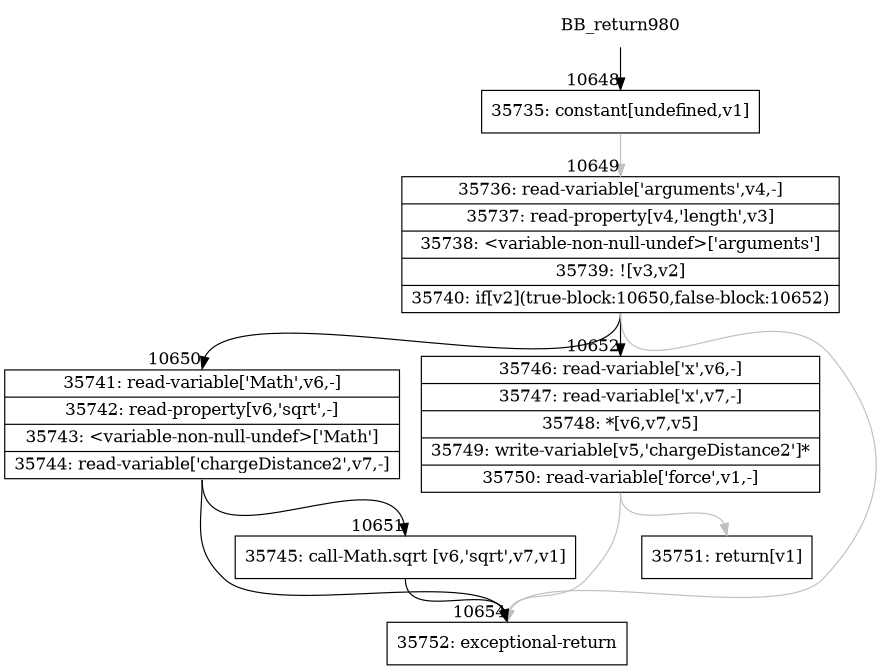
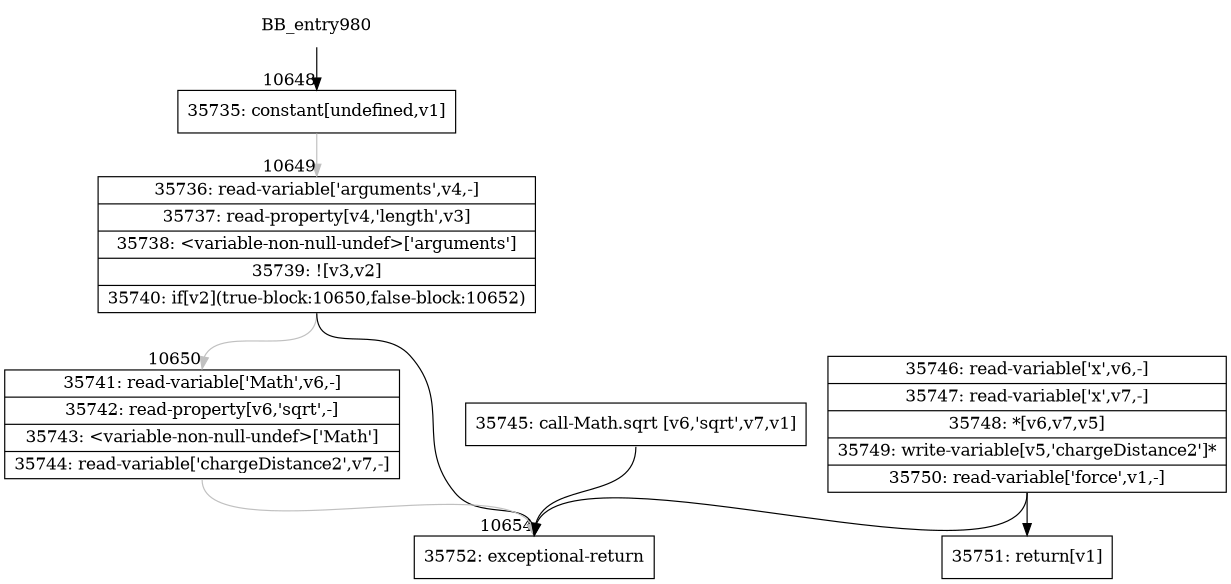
node "BB_return980": label "BB_return980" -> "BB_entry980"
edge "35736: read-variable['arguments',v4,-]" -> "35746: read-variable['x',v6,-]": removed
edge "35736: read-variable['arguments',v4,-]" -> "35741: read-variable['Math',v6,-]": color black -> gray
edge "35736: read-variable['arguments',v4,-]" -> "35752: exceptional-return": color gray -> black
edge "35741: read-variable['Math',v6,-]" -> "35745: call-Math.sqrt [v6,'sqrt',v7,v1]": removed
edge "35746: read-variable['x',v6,-]" -> "35751: return[v1]": color gray -> black
edge "35746: read-variable['x',v6,-]" -> "35752: exceptional-return": color gray -> black
edge "35741: read-variable['Math',v6,-]" -> "35752: exceptional-return": color black -> gray
